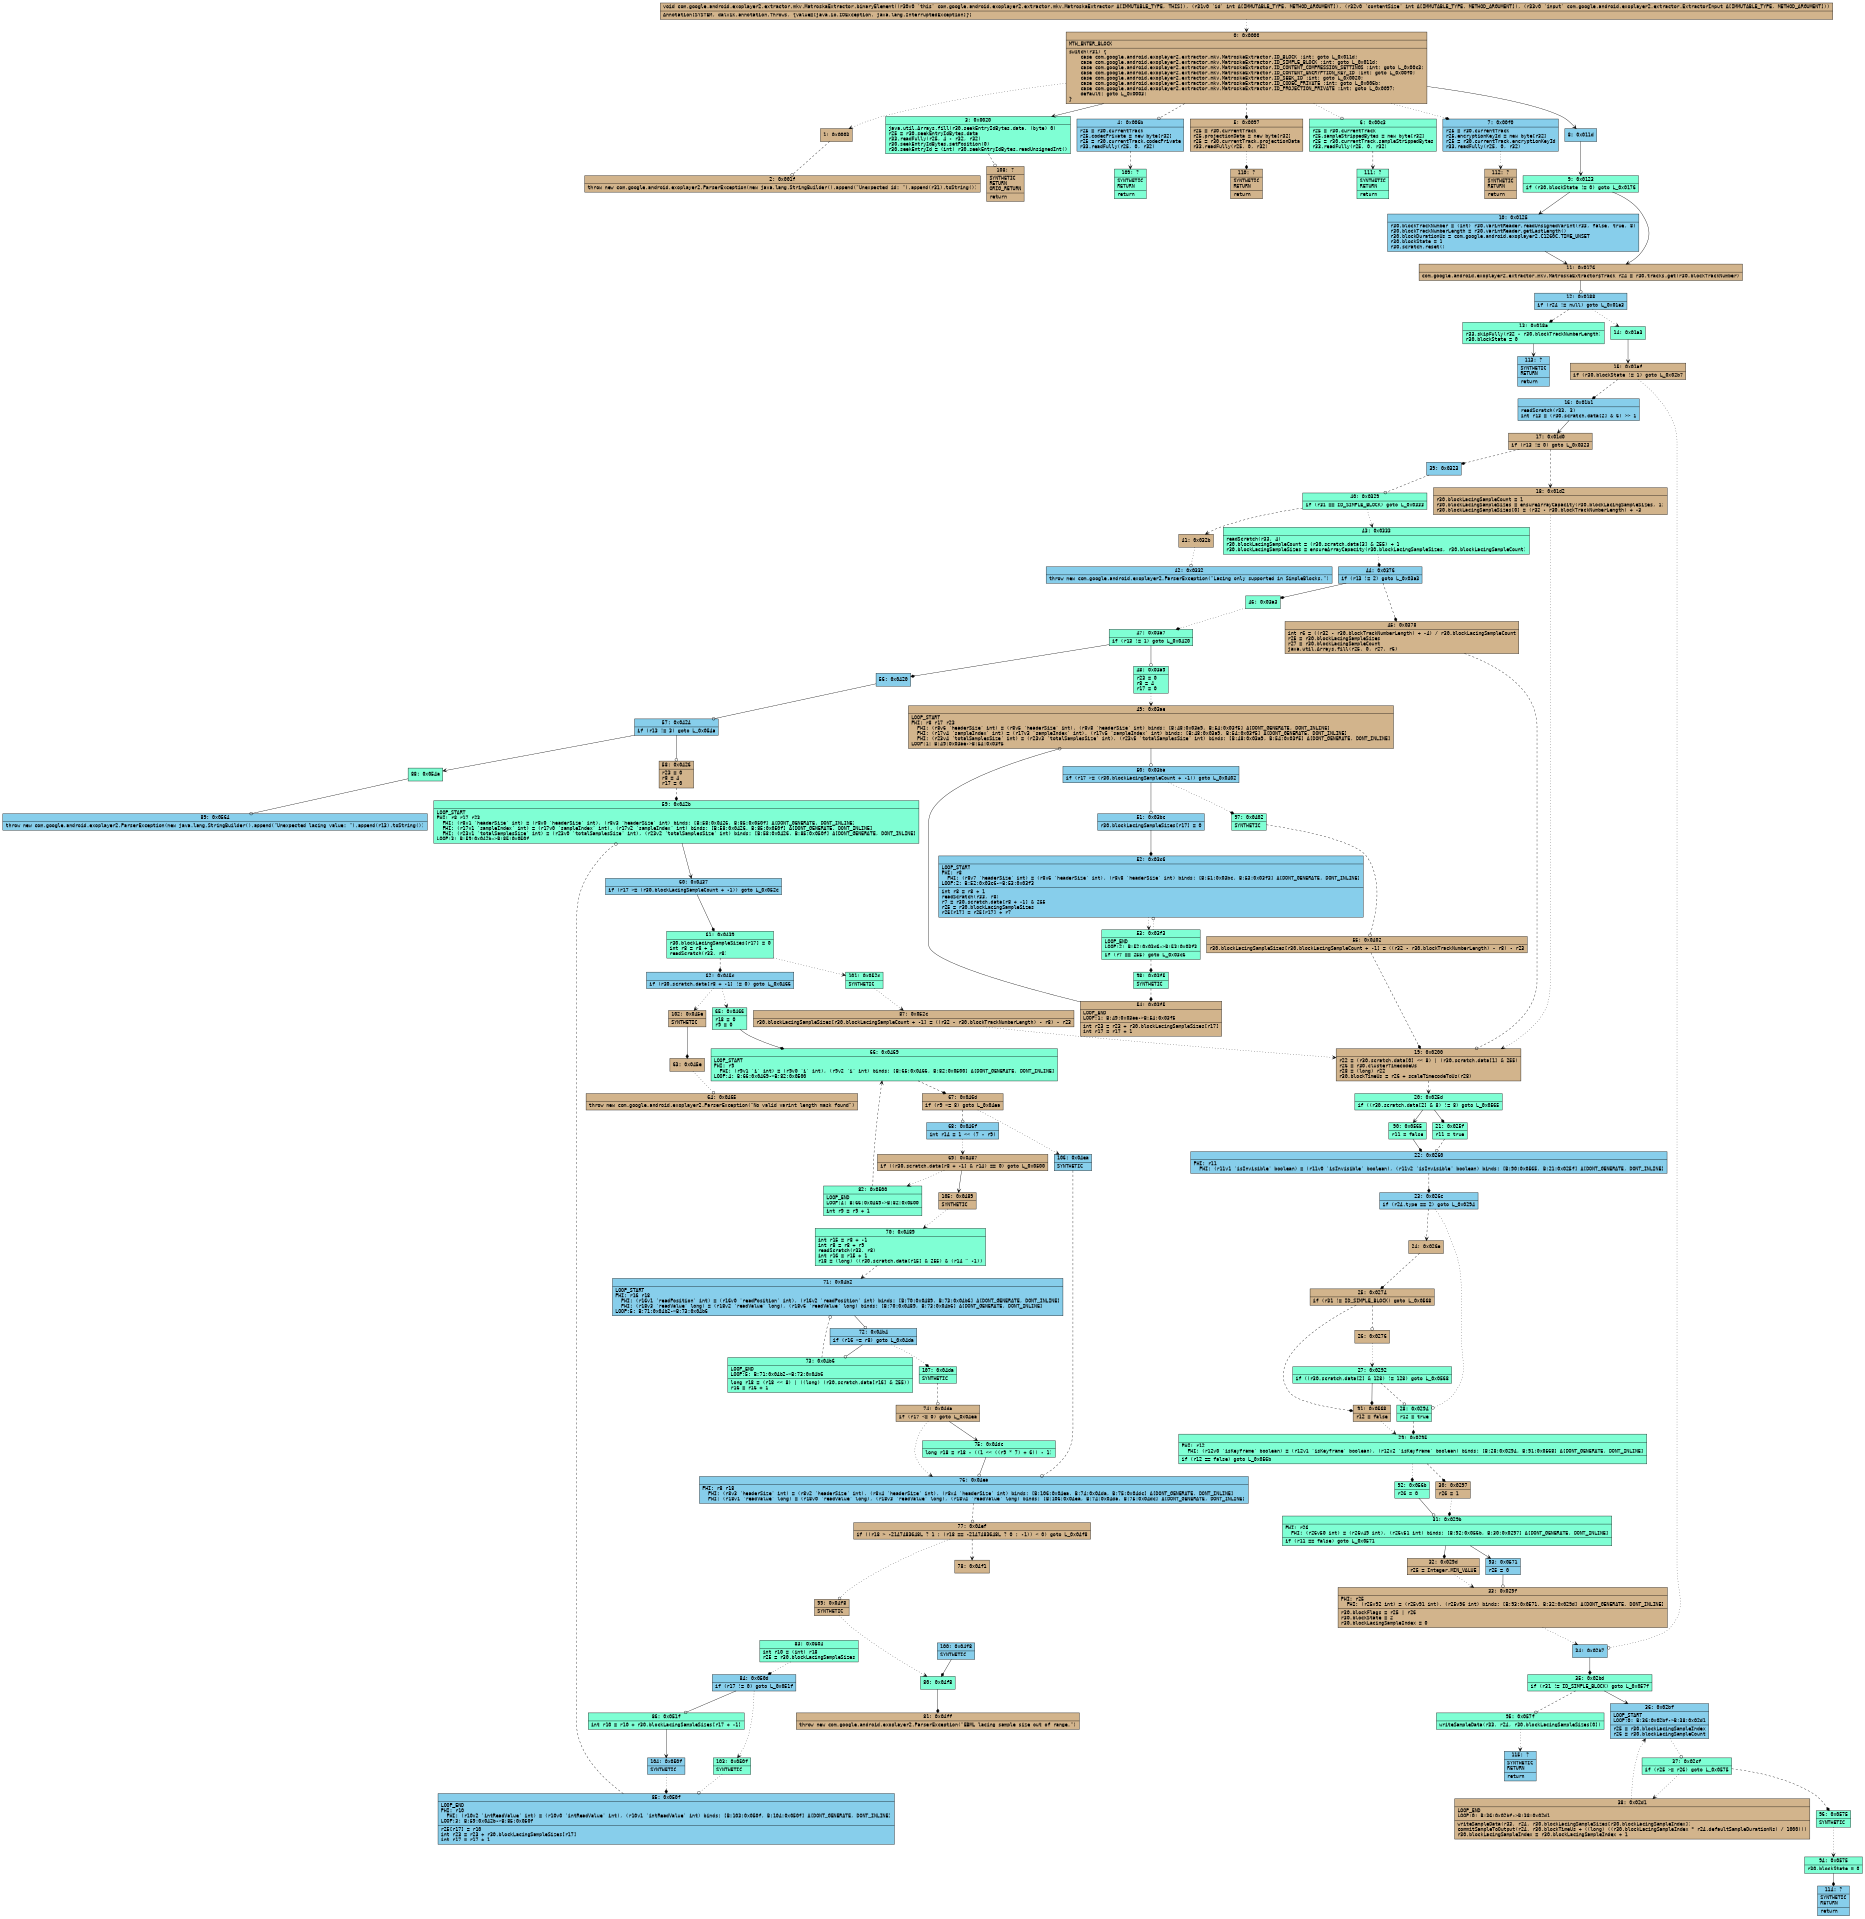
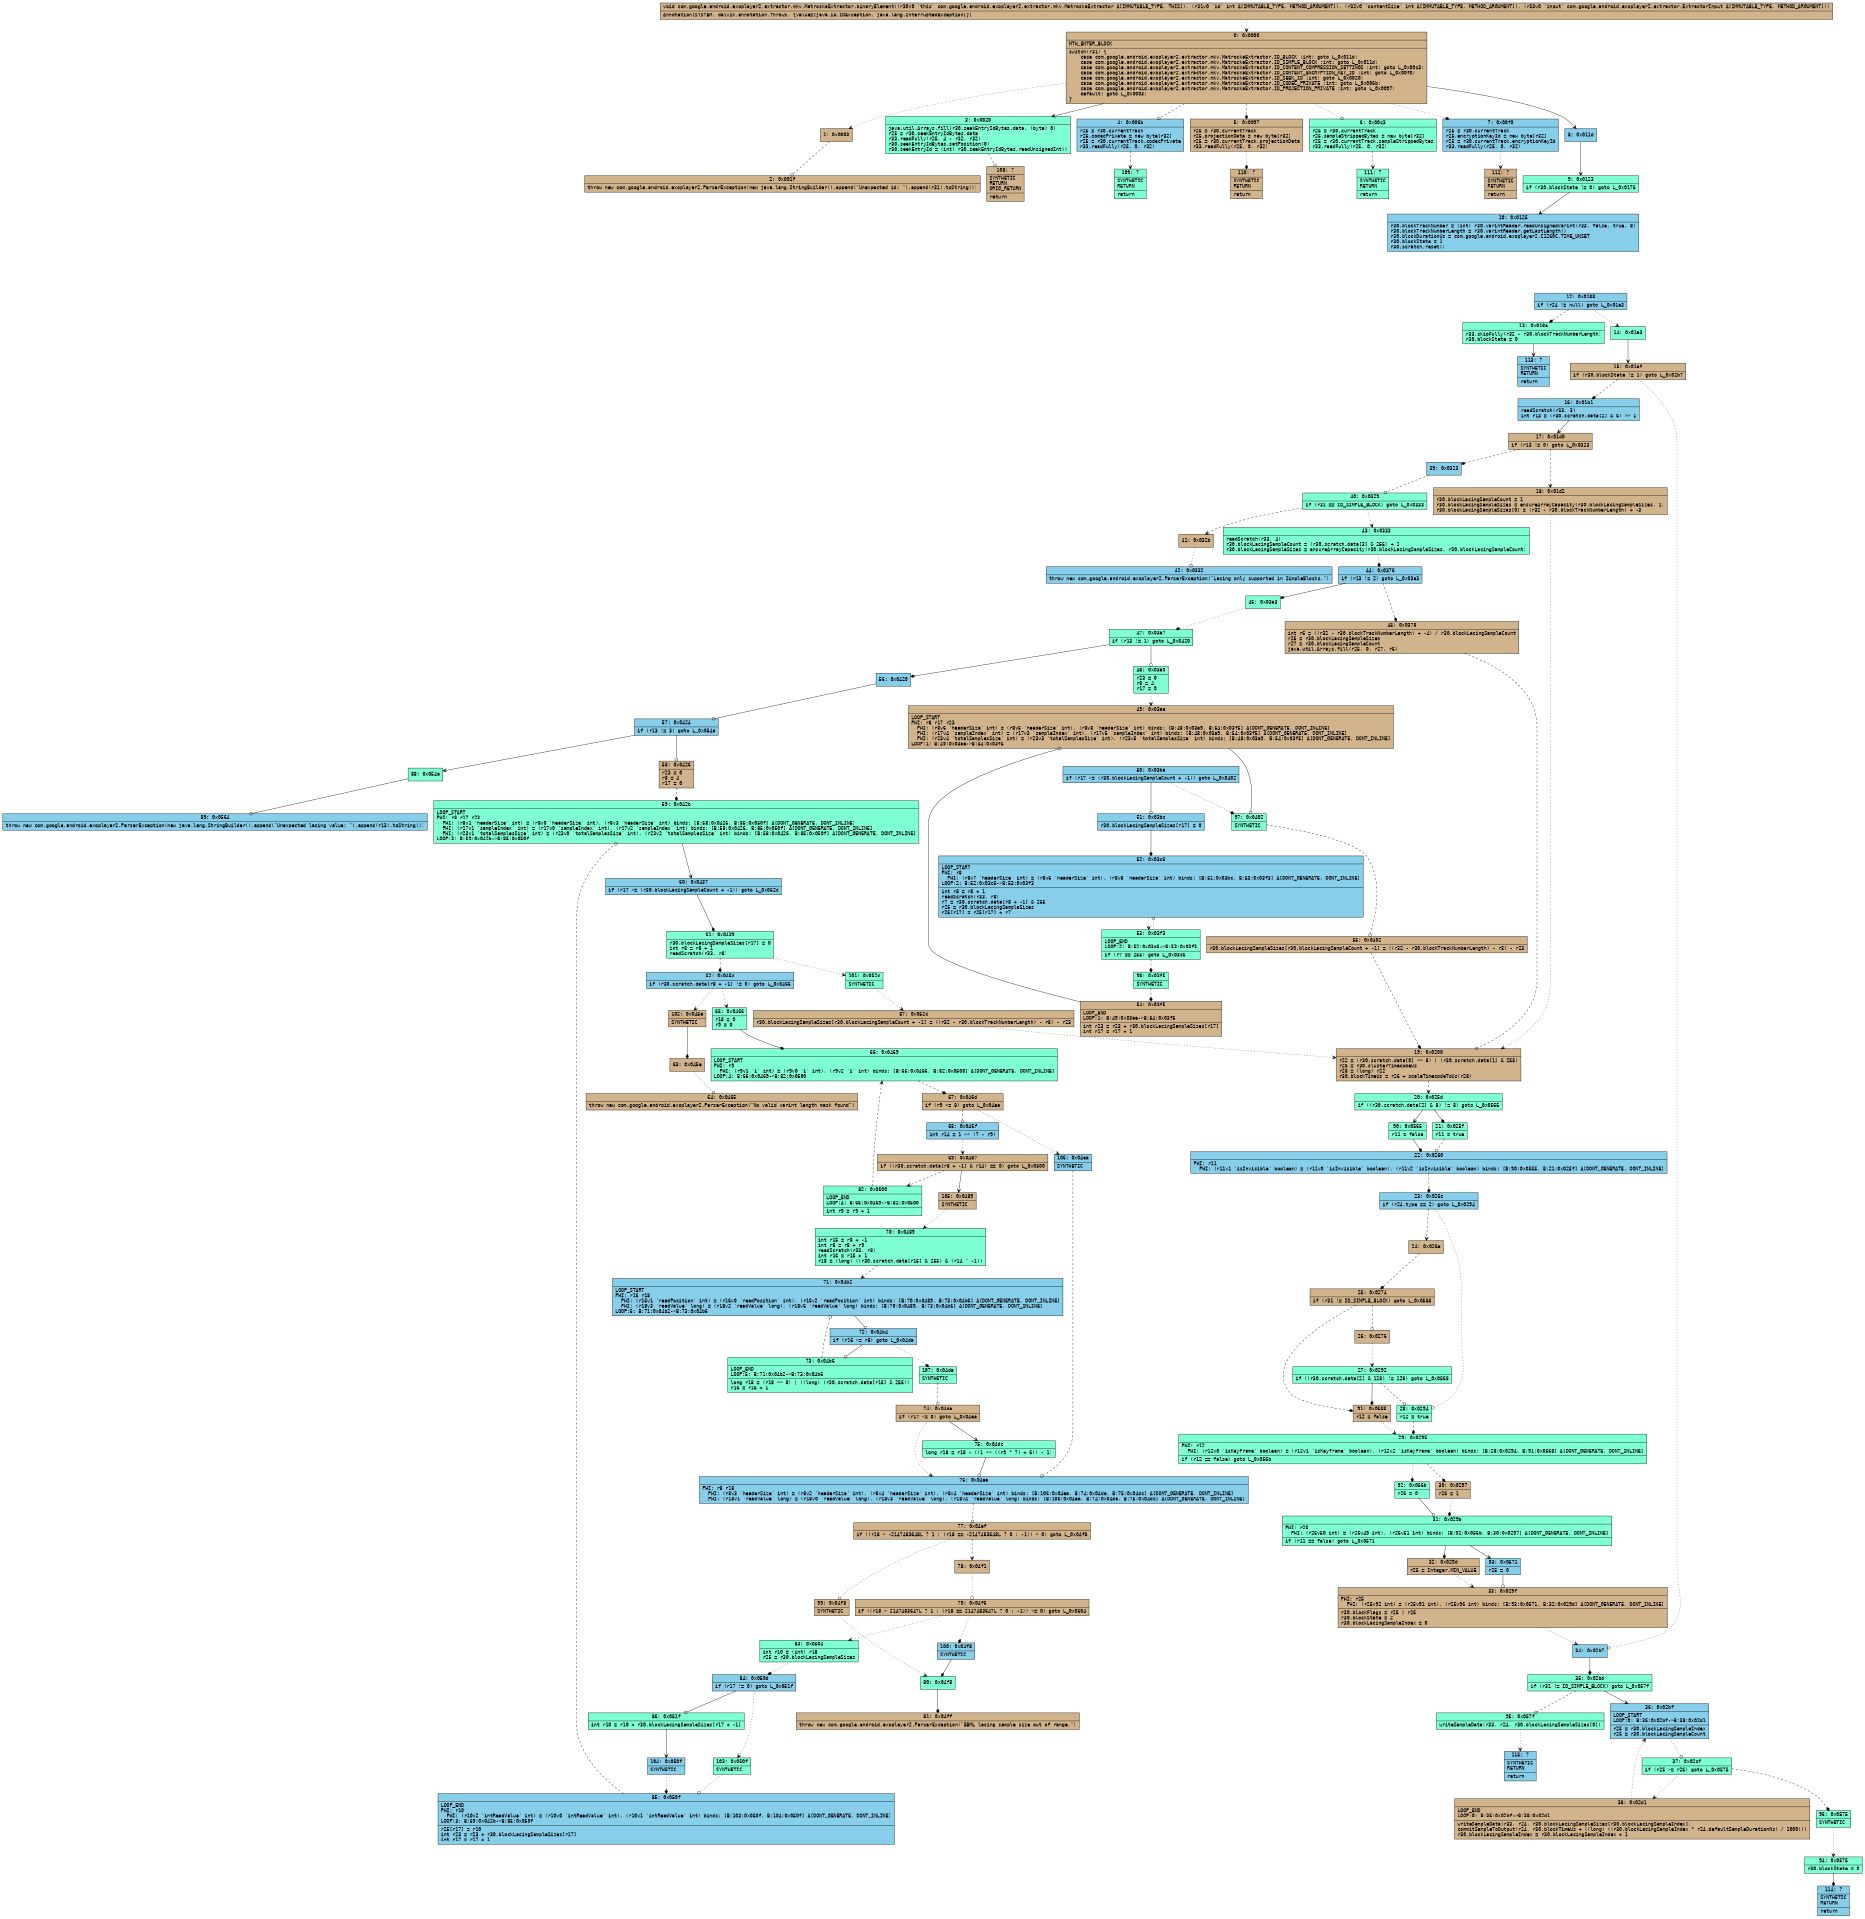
node "11: 0x0176": removed
edge "49: 0x03ae" -> "50: 0x03ba": now "49: 0x03ae" -> "97: 0x0402"
edge "69: 0x0487" -> "82: 0x0500": style dotted -> dashed
node "79: 0x04f6": added
